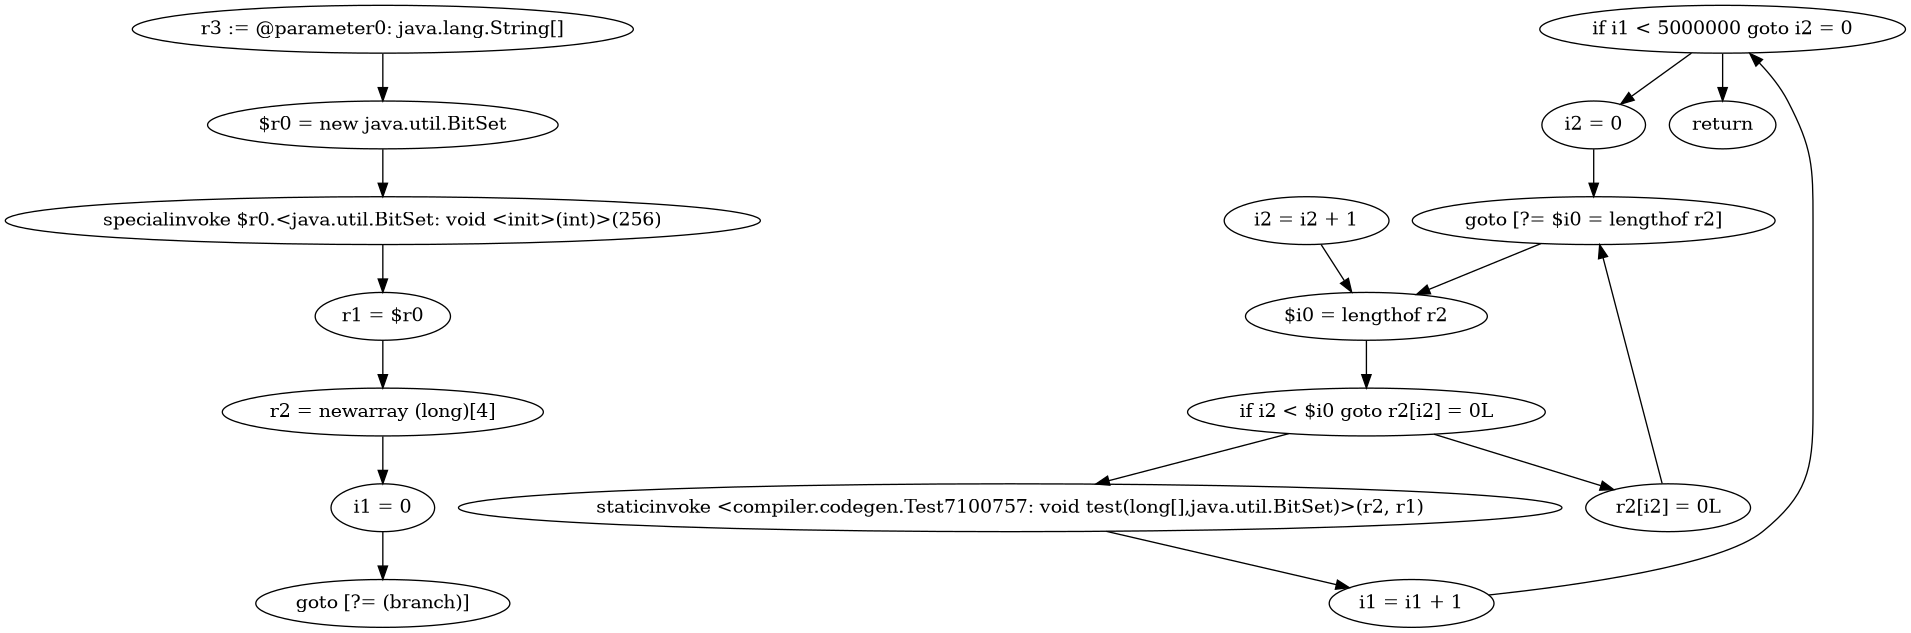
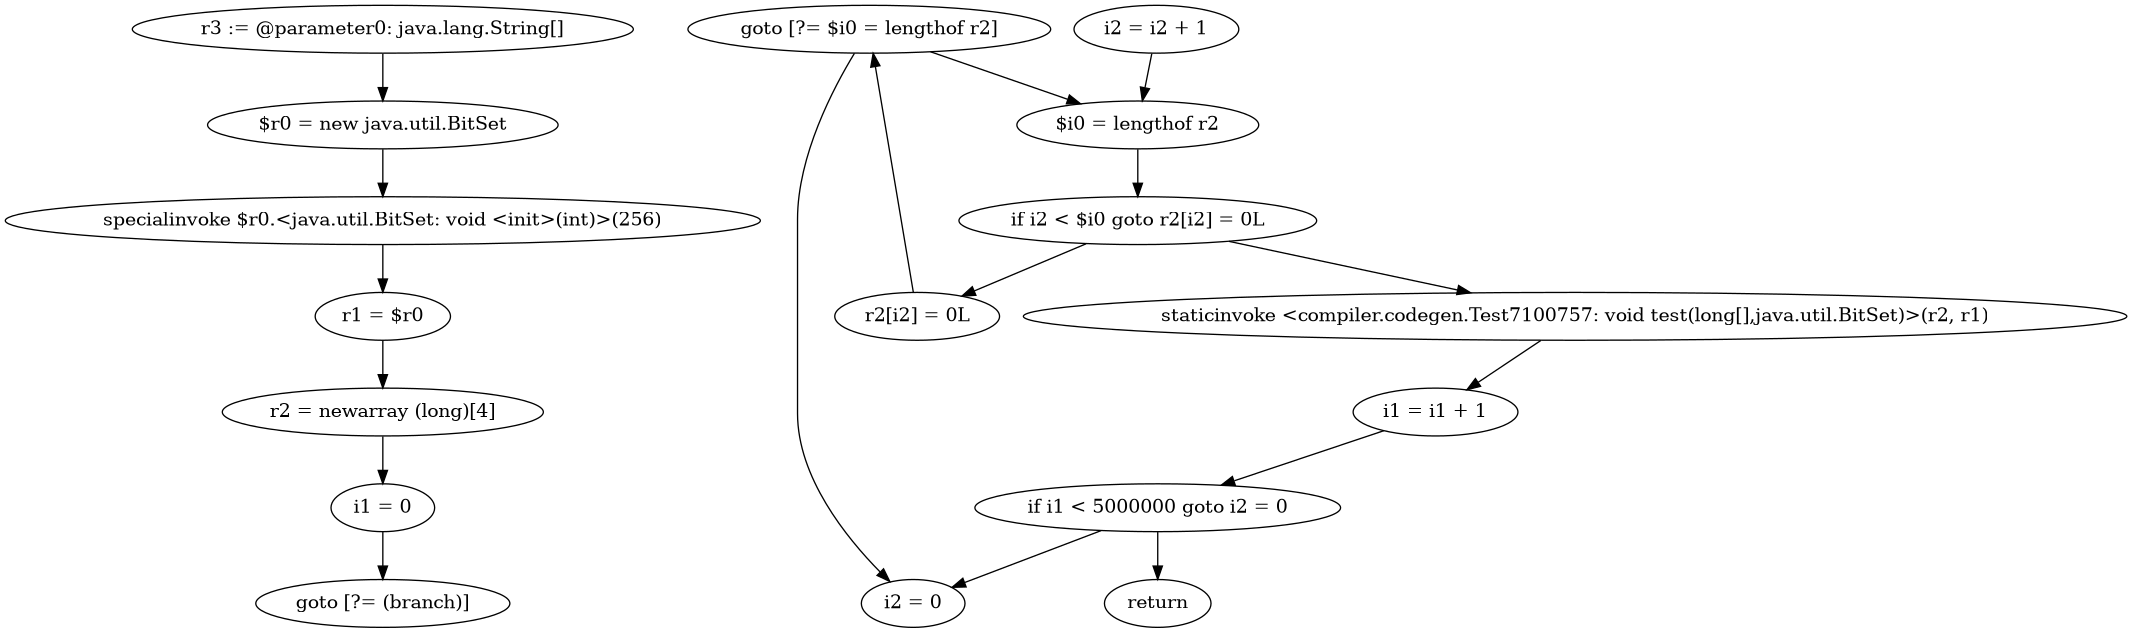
edge "i2 = 0" -> "goto [?= $i0 = lengthof r2]": reversed
